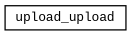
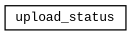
node "upload_upload": label "upload_upload" -> "upload_status"
